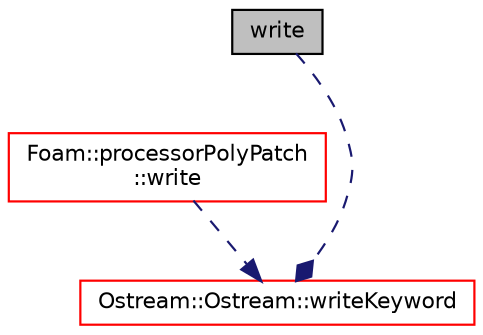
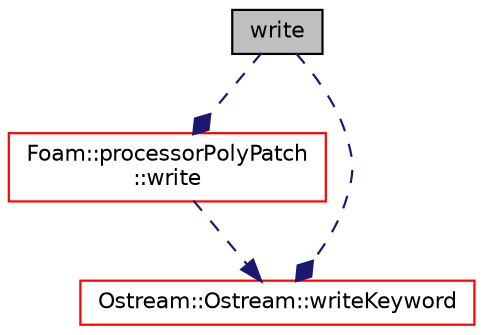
edge "write" -> "Foam::processorPolyPatch ::write": added
